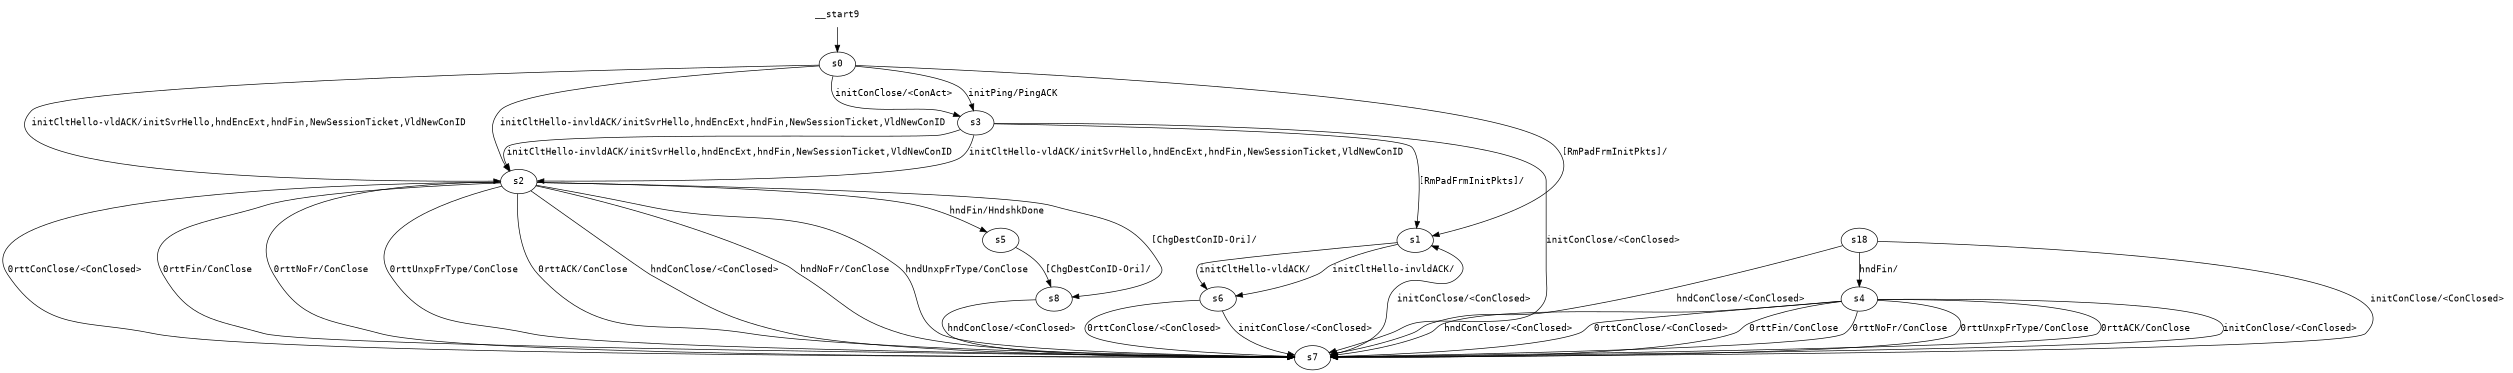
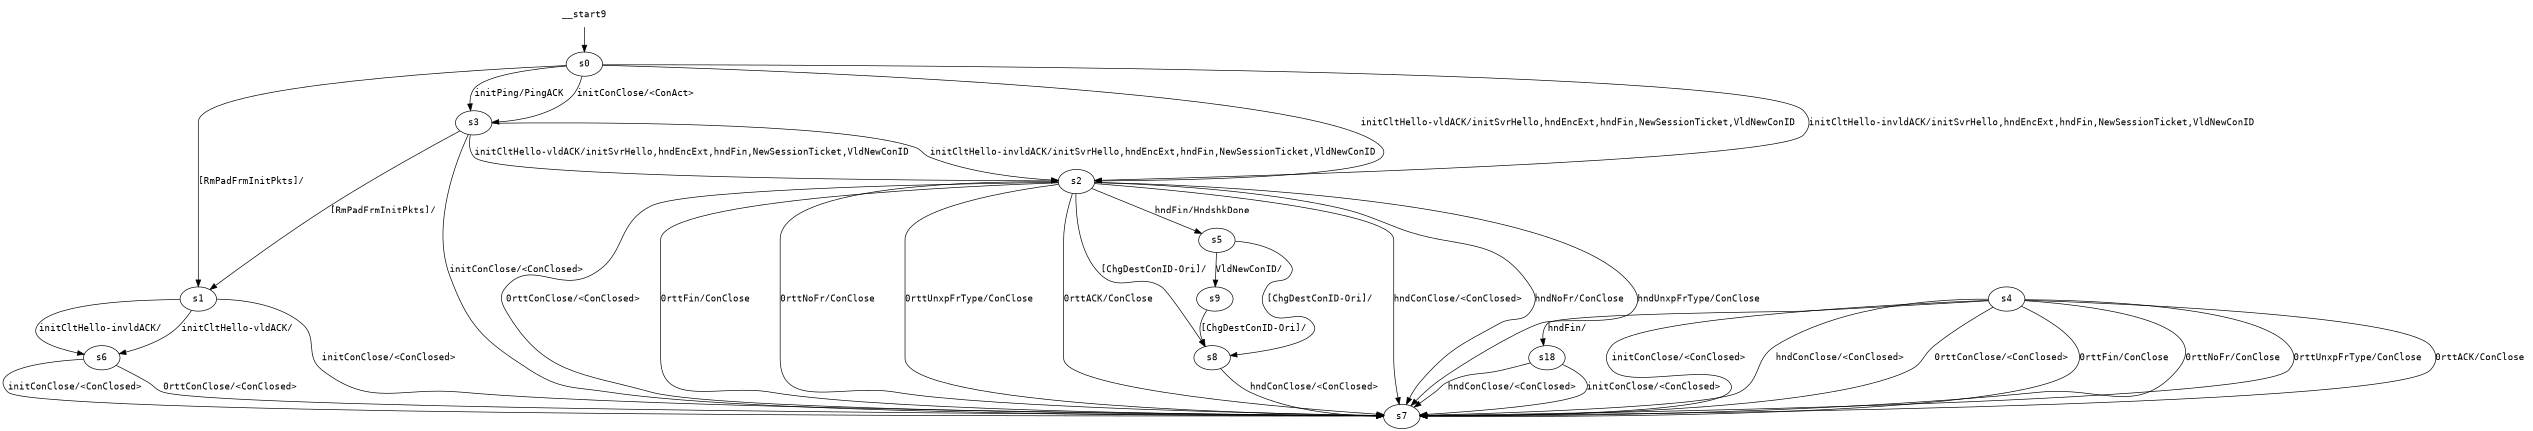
edge "s18" -> "s4": reversed
edge "s7" -> "s1": reversed
node "s9": added
